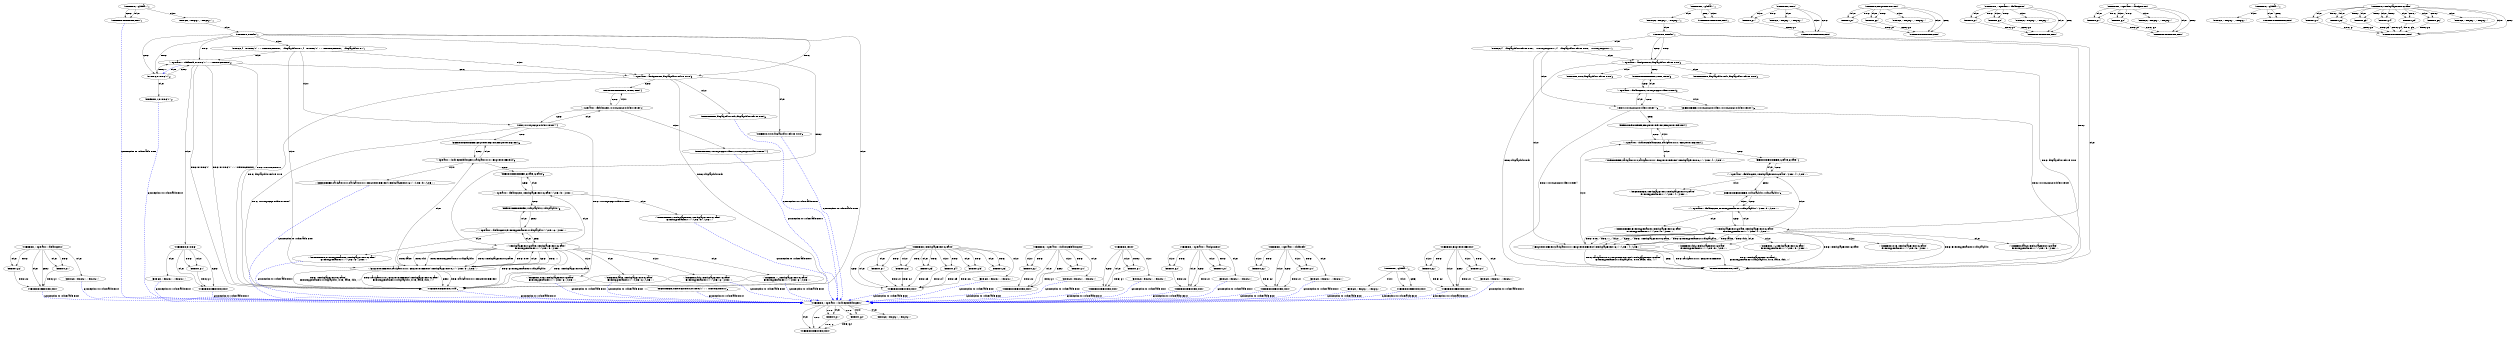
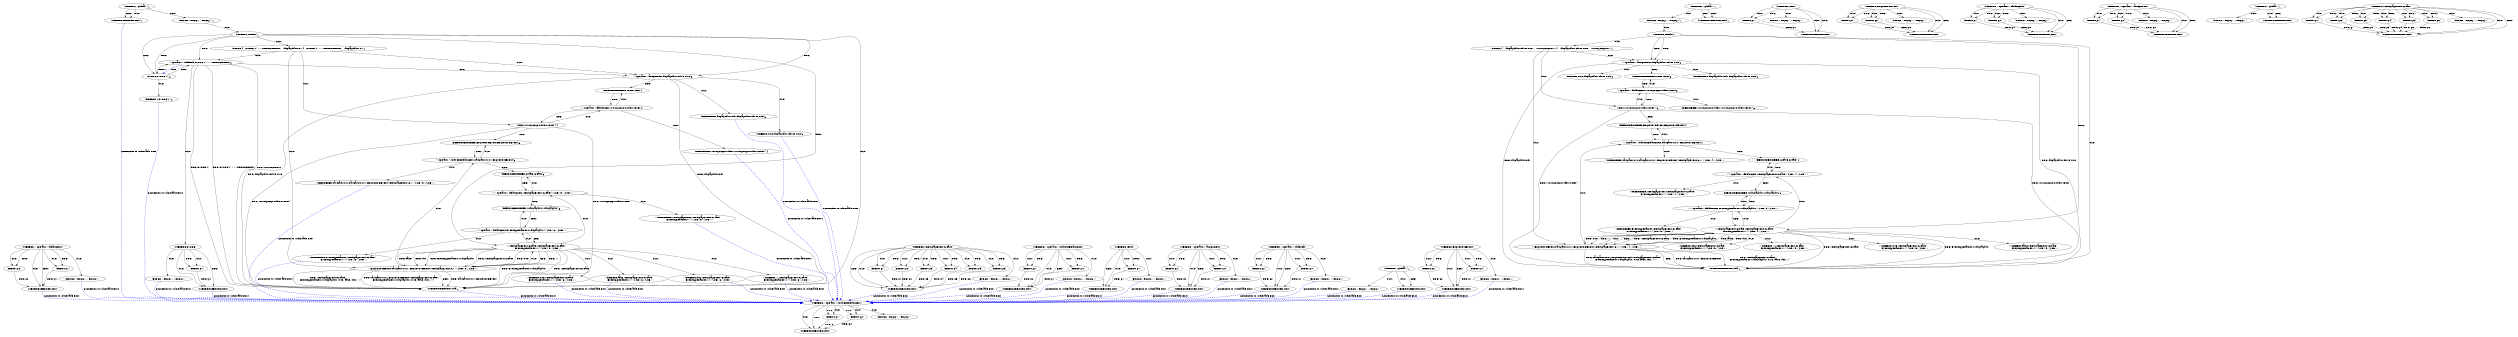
node "(IDENTIFIER,__FUNCTION__,DVLOG(1) << __FUNCTION__)": removed
